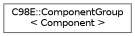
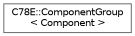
node "C98E::ComponentGroup < Component >": label "C98E::ComponentGroup < Component >" -> "C78E::ComponentGroup < Component >"
